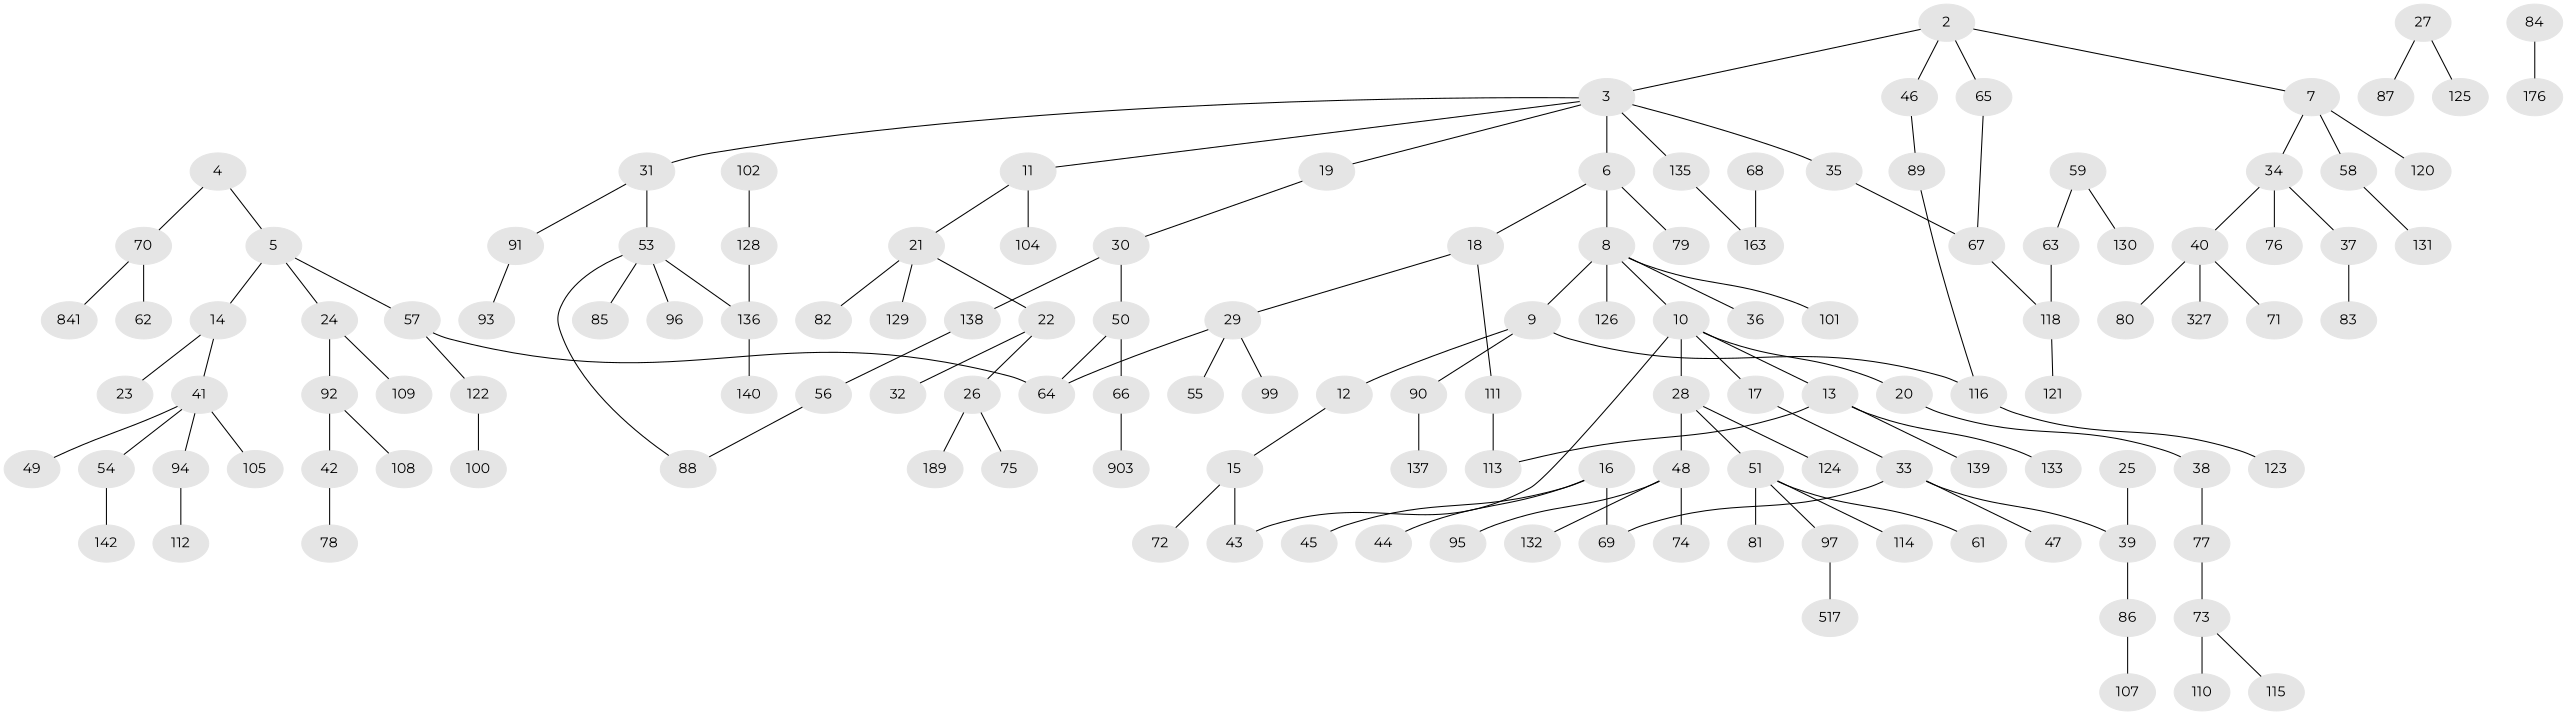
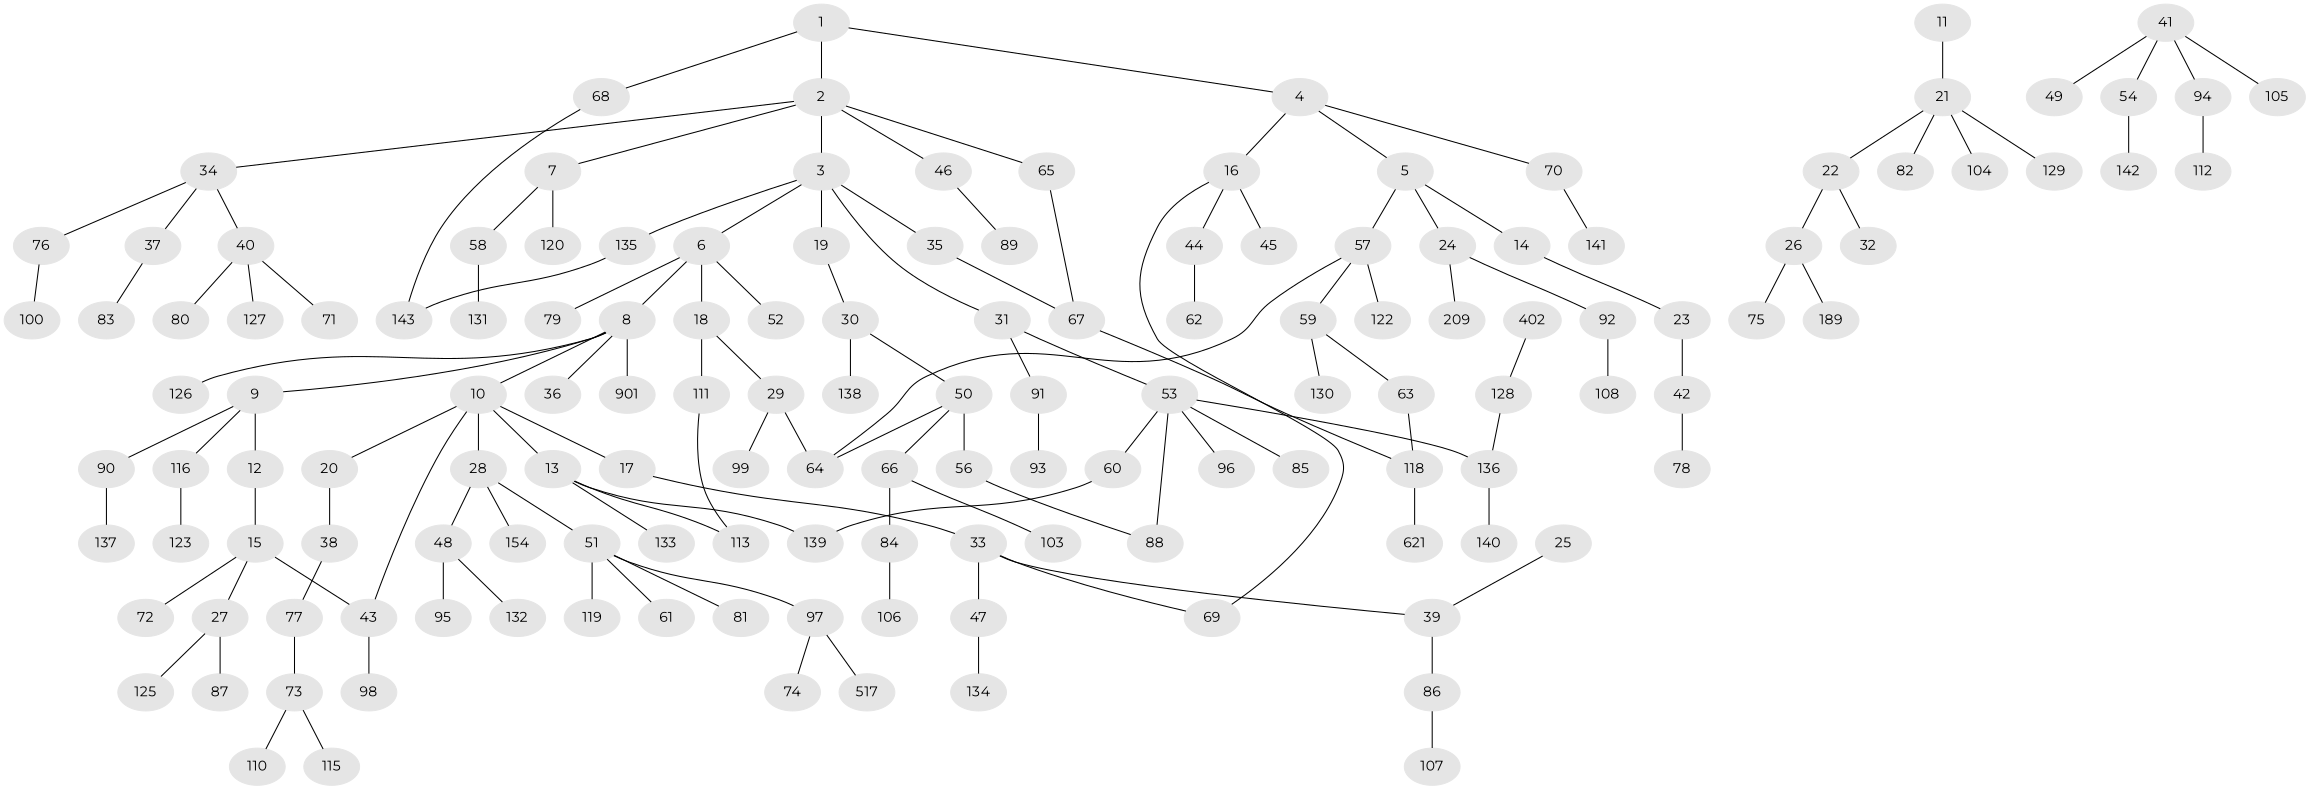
node "1": added
node "176": label "176" -> "106"
edge "4" -- "16": added
edge "3" -- "11": removed
edge "7" -- "34": now "2" -- "34"
node "102": label "102" -> "402"
edge "11" -- "104": now "21" -- "104"
node "163": label "163" -> "143"
edge "70" -- "62": now "44" -- "62"
edge "57" -- "59": added
edge "89" -- "116": removed
node "841": label "841" -> "141"
node "52": added
node "101": label "101" -> "901"
node "327": label "327" -> "127"
edge "14" -- "41": removed
edge "138" -- "56": now "50" -- "56"
node "109": label "109" -> "209"
node "55": removed
node "121": label "121" -> "621"
edge "92" -- "42": now "23" -- "42"
edge "122" -- "100": now "76" -- "100"
node "60": added
node "903": label "903" -> "103"
node "124": label "124" -> "154"
edge "66" -- "84": added
edge "48" -- "74": now "97" -- "74"
node "114": label "114" -> "119"
edge "15" -- "27": added
node "98": added
node "134": added
